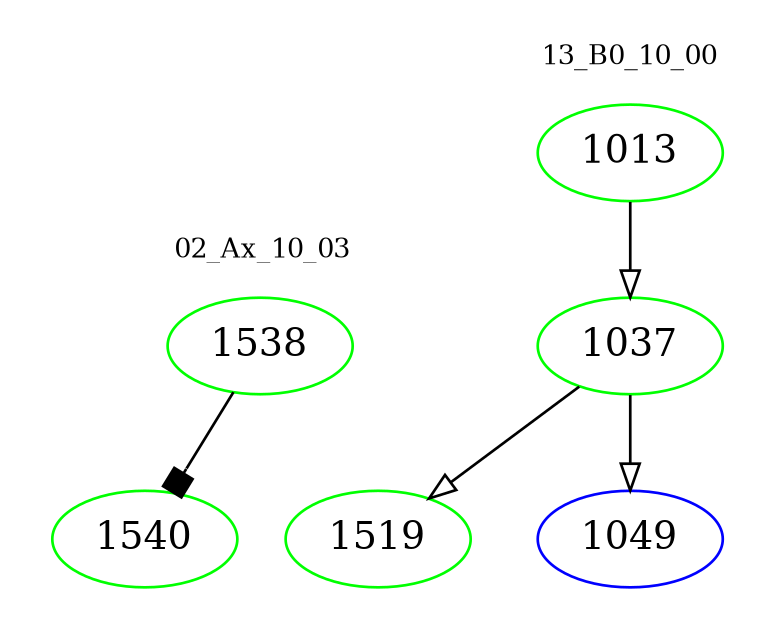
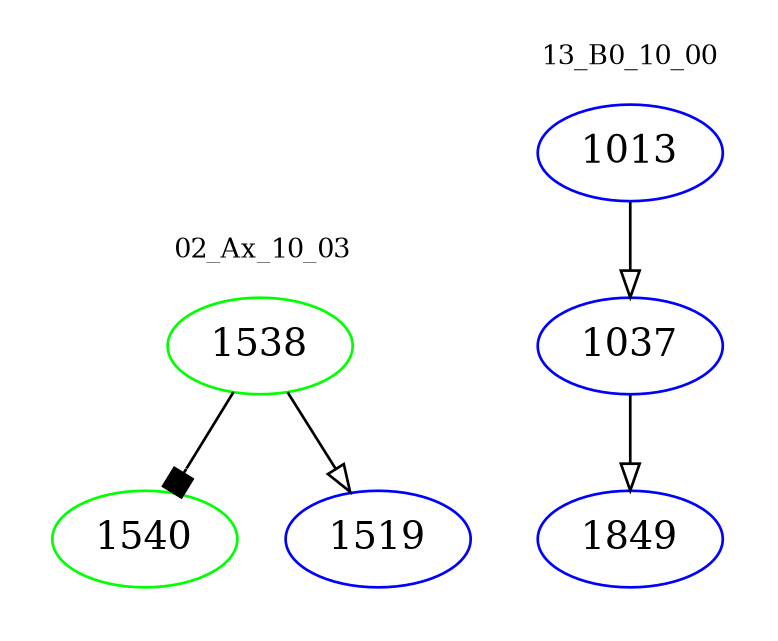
node "1013": color green -> blue
node "1037": color green -> blue
edge "1037" -> "1519": now "1538" -> "1519"
node "1519": color green -> blue
node "1049": label "1049" -> "1849"
